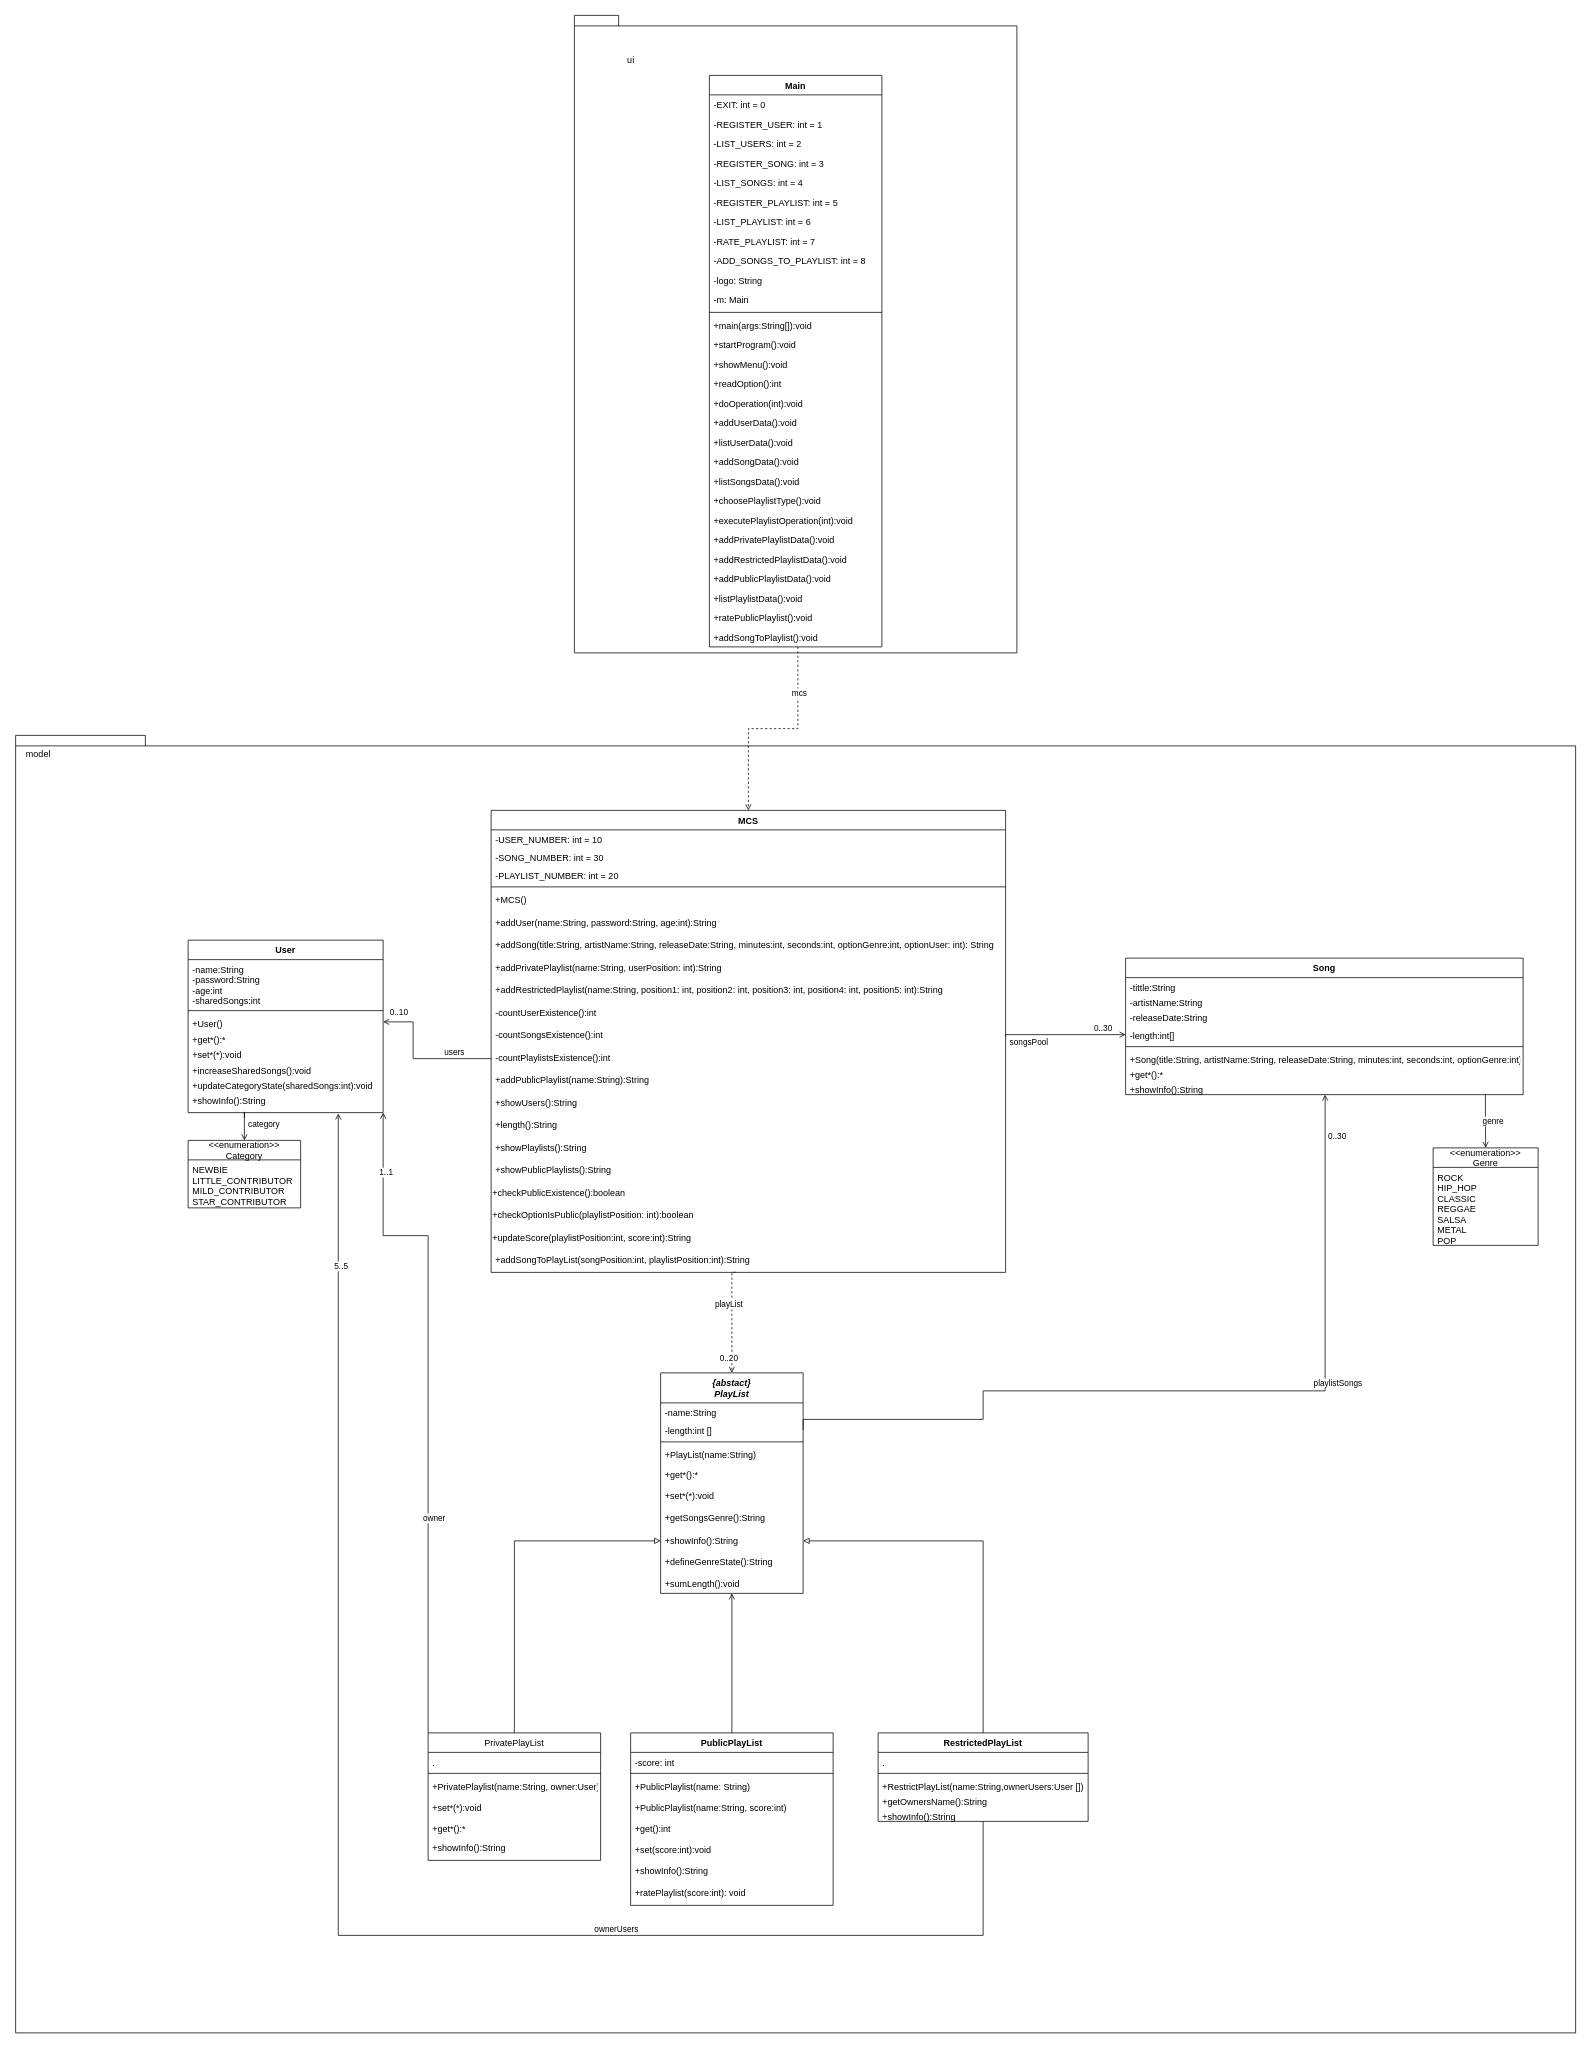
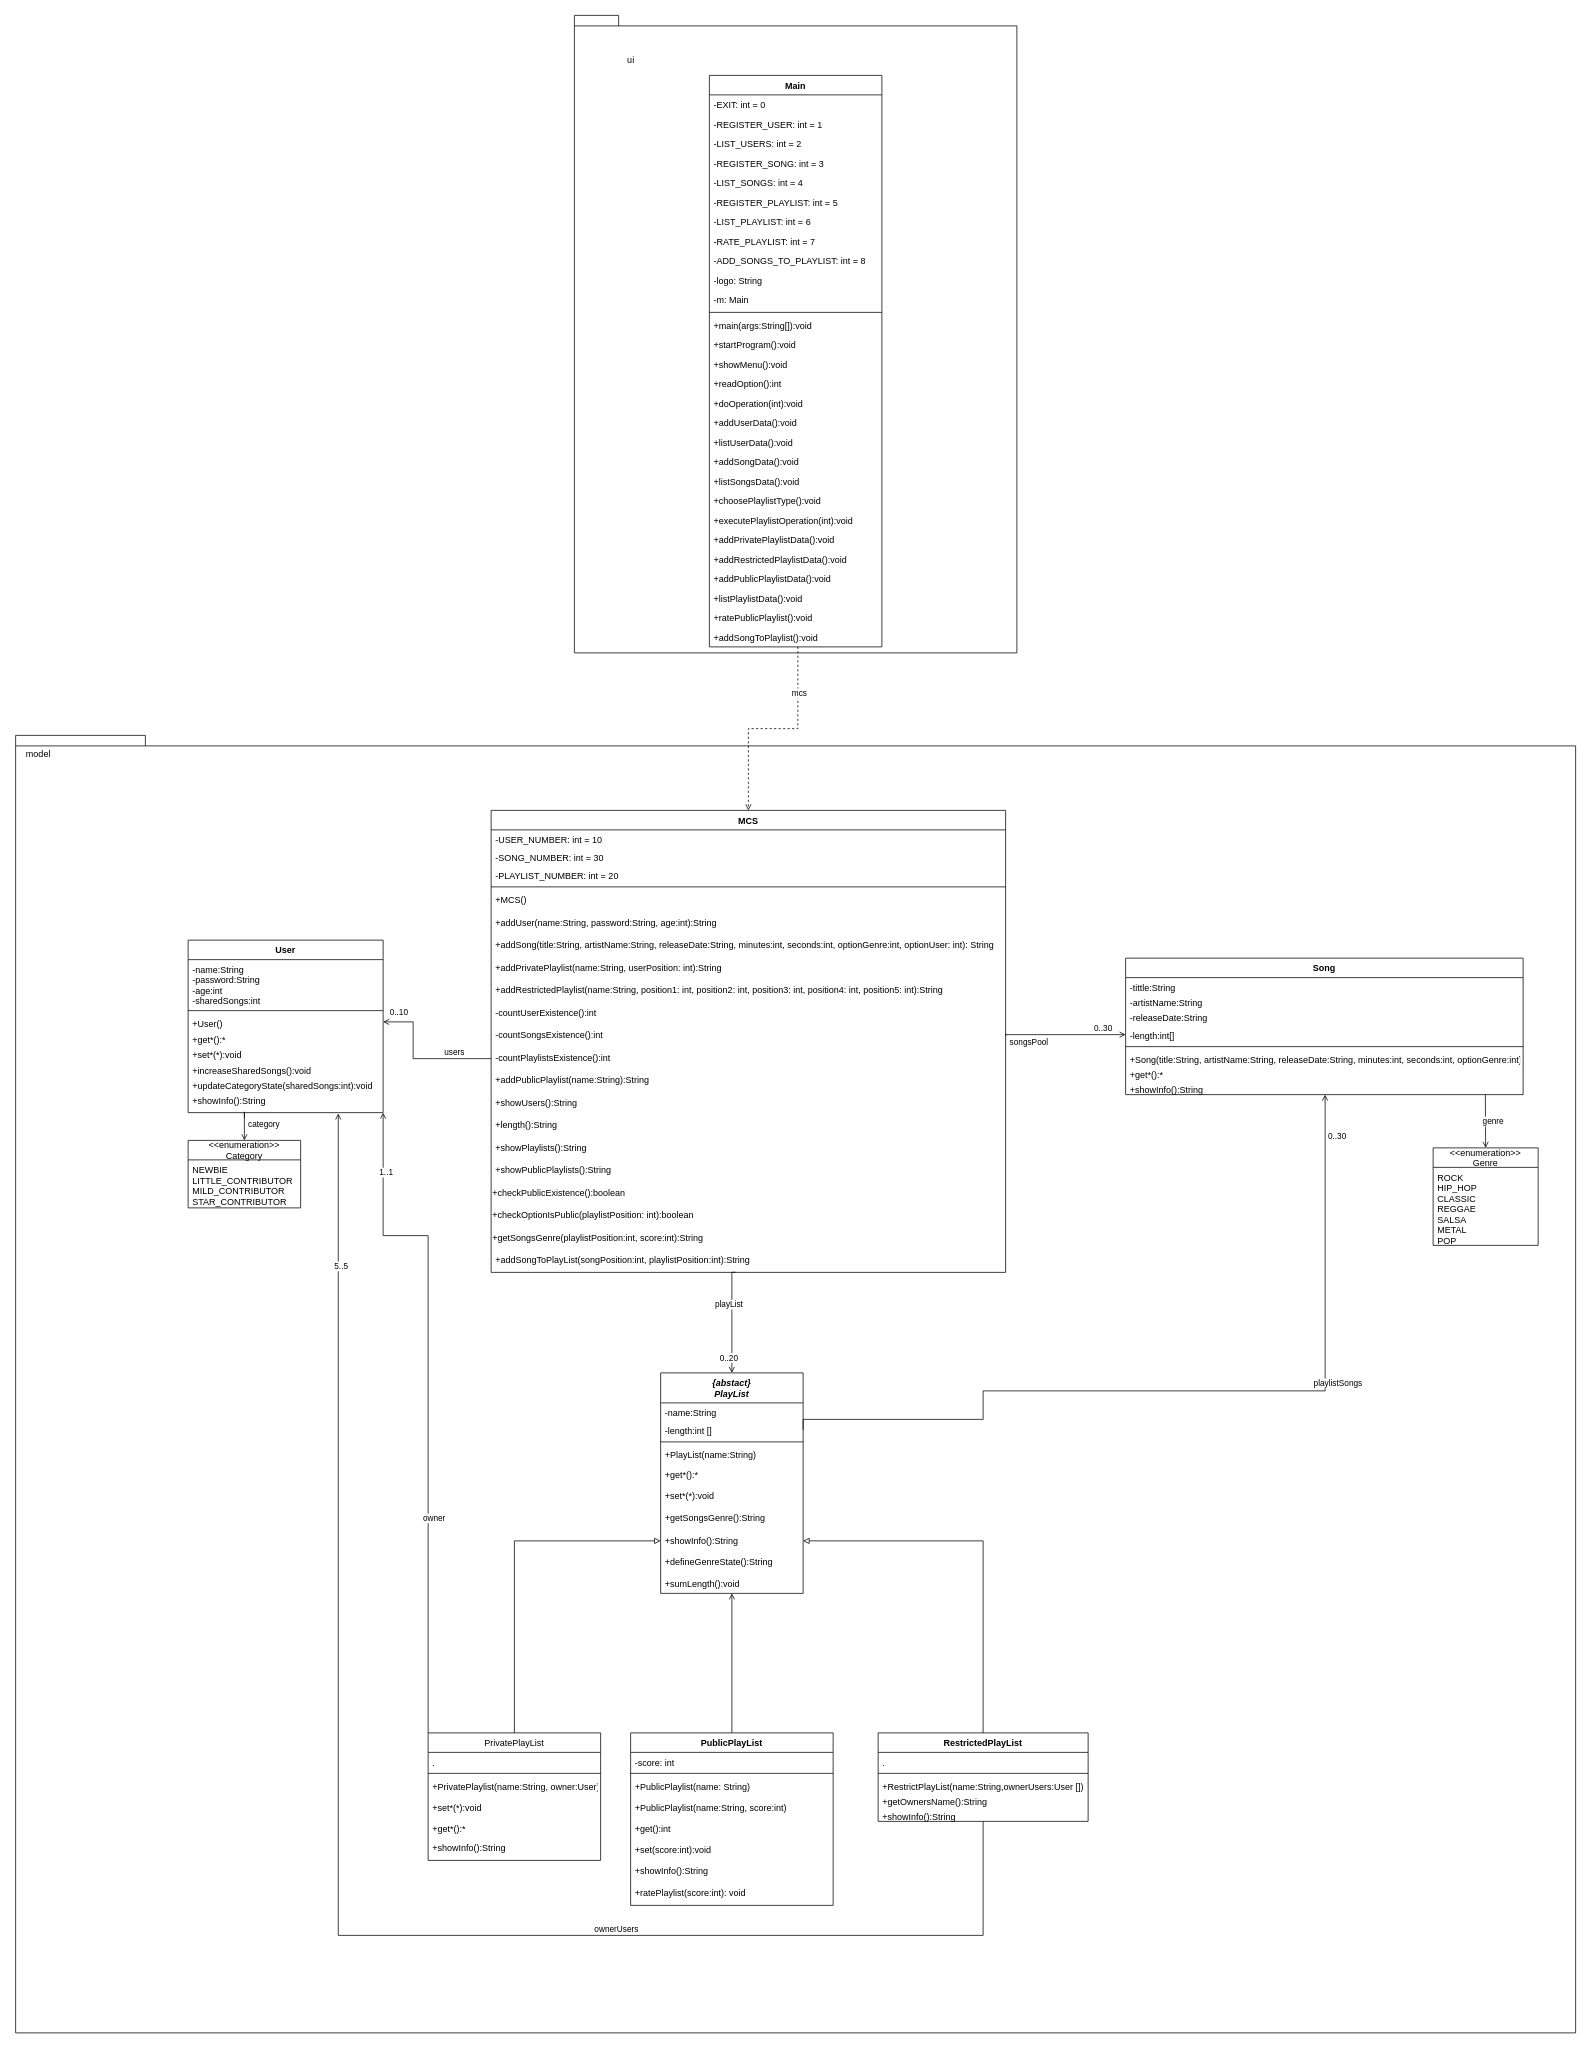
node "+updateScore(playlistPosition:int, score:int):String": label "+updateScore(playlistPosition:int, score:int):String" -> "+getSongsGenre(playlistPosition:int, score:int):String"
edge "+addSongToPlayList(songPosition:int, playlistPosition:int):String" -> "{abstact} PlayList": style dashed -> solid
